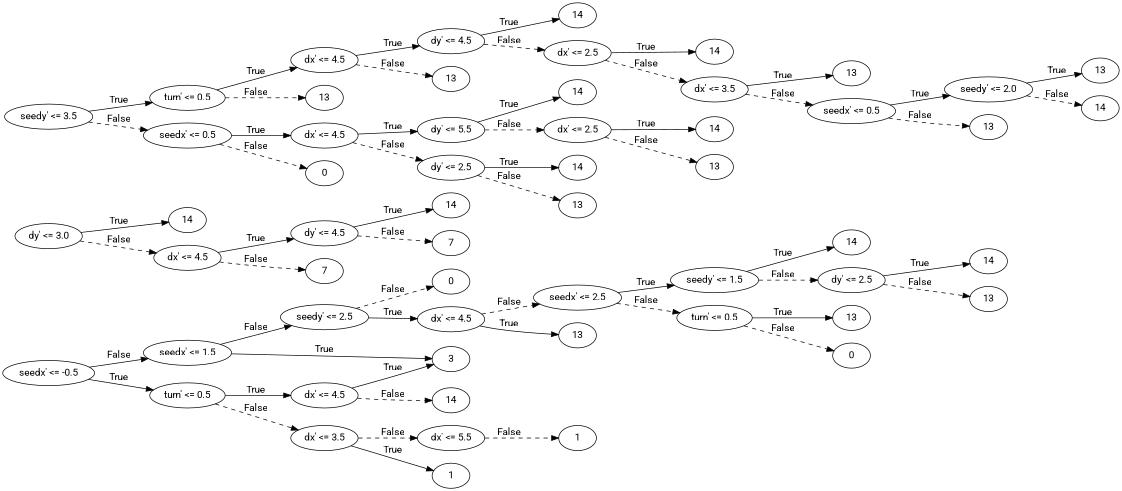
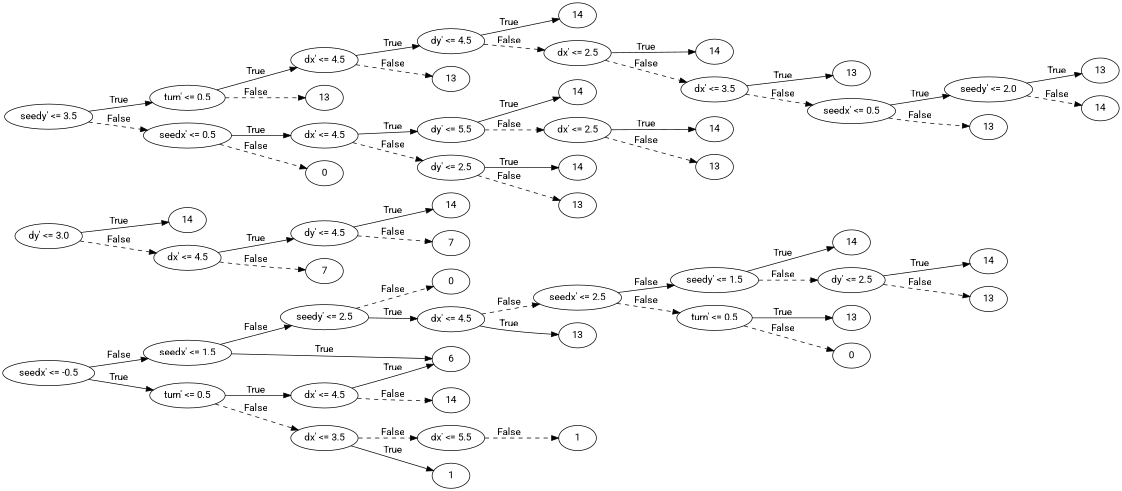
edge "seedx' <= 2.5" -> "seedy' <= 1.5": label "True" -> "False"
node "3": label "3" -> "6"
